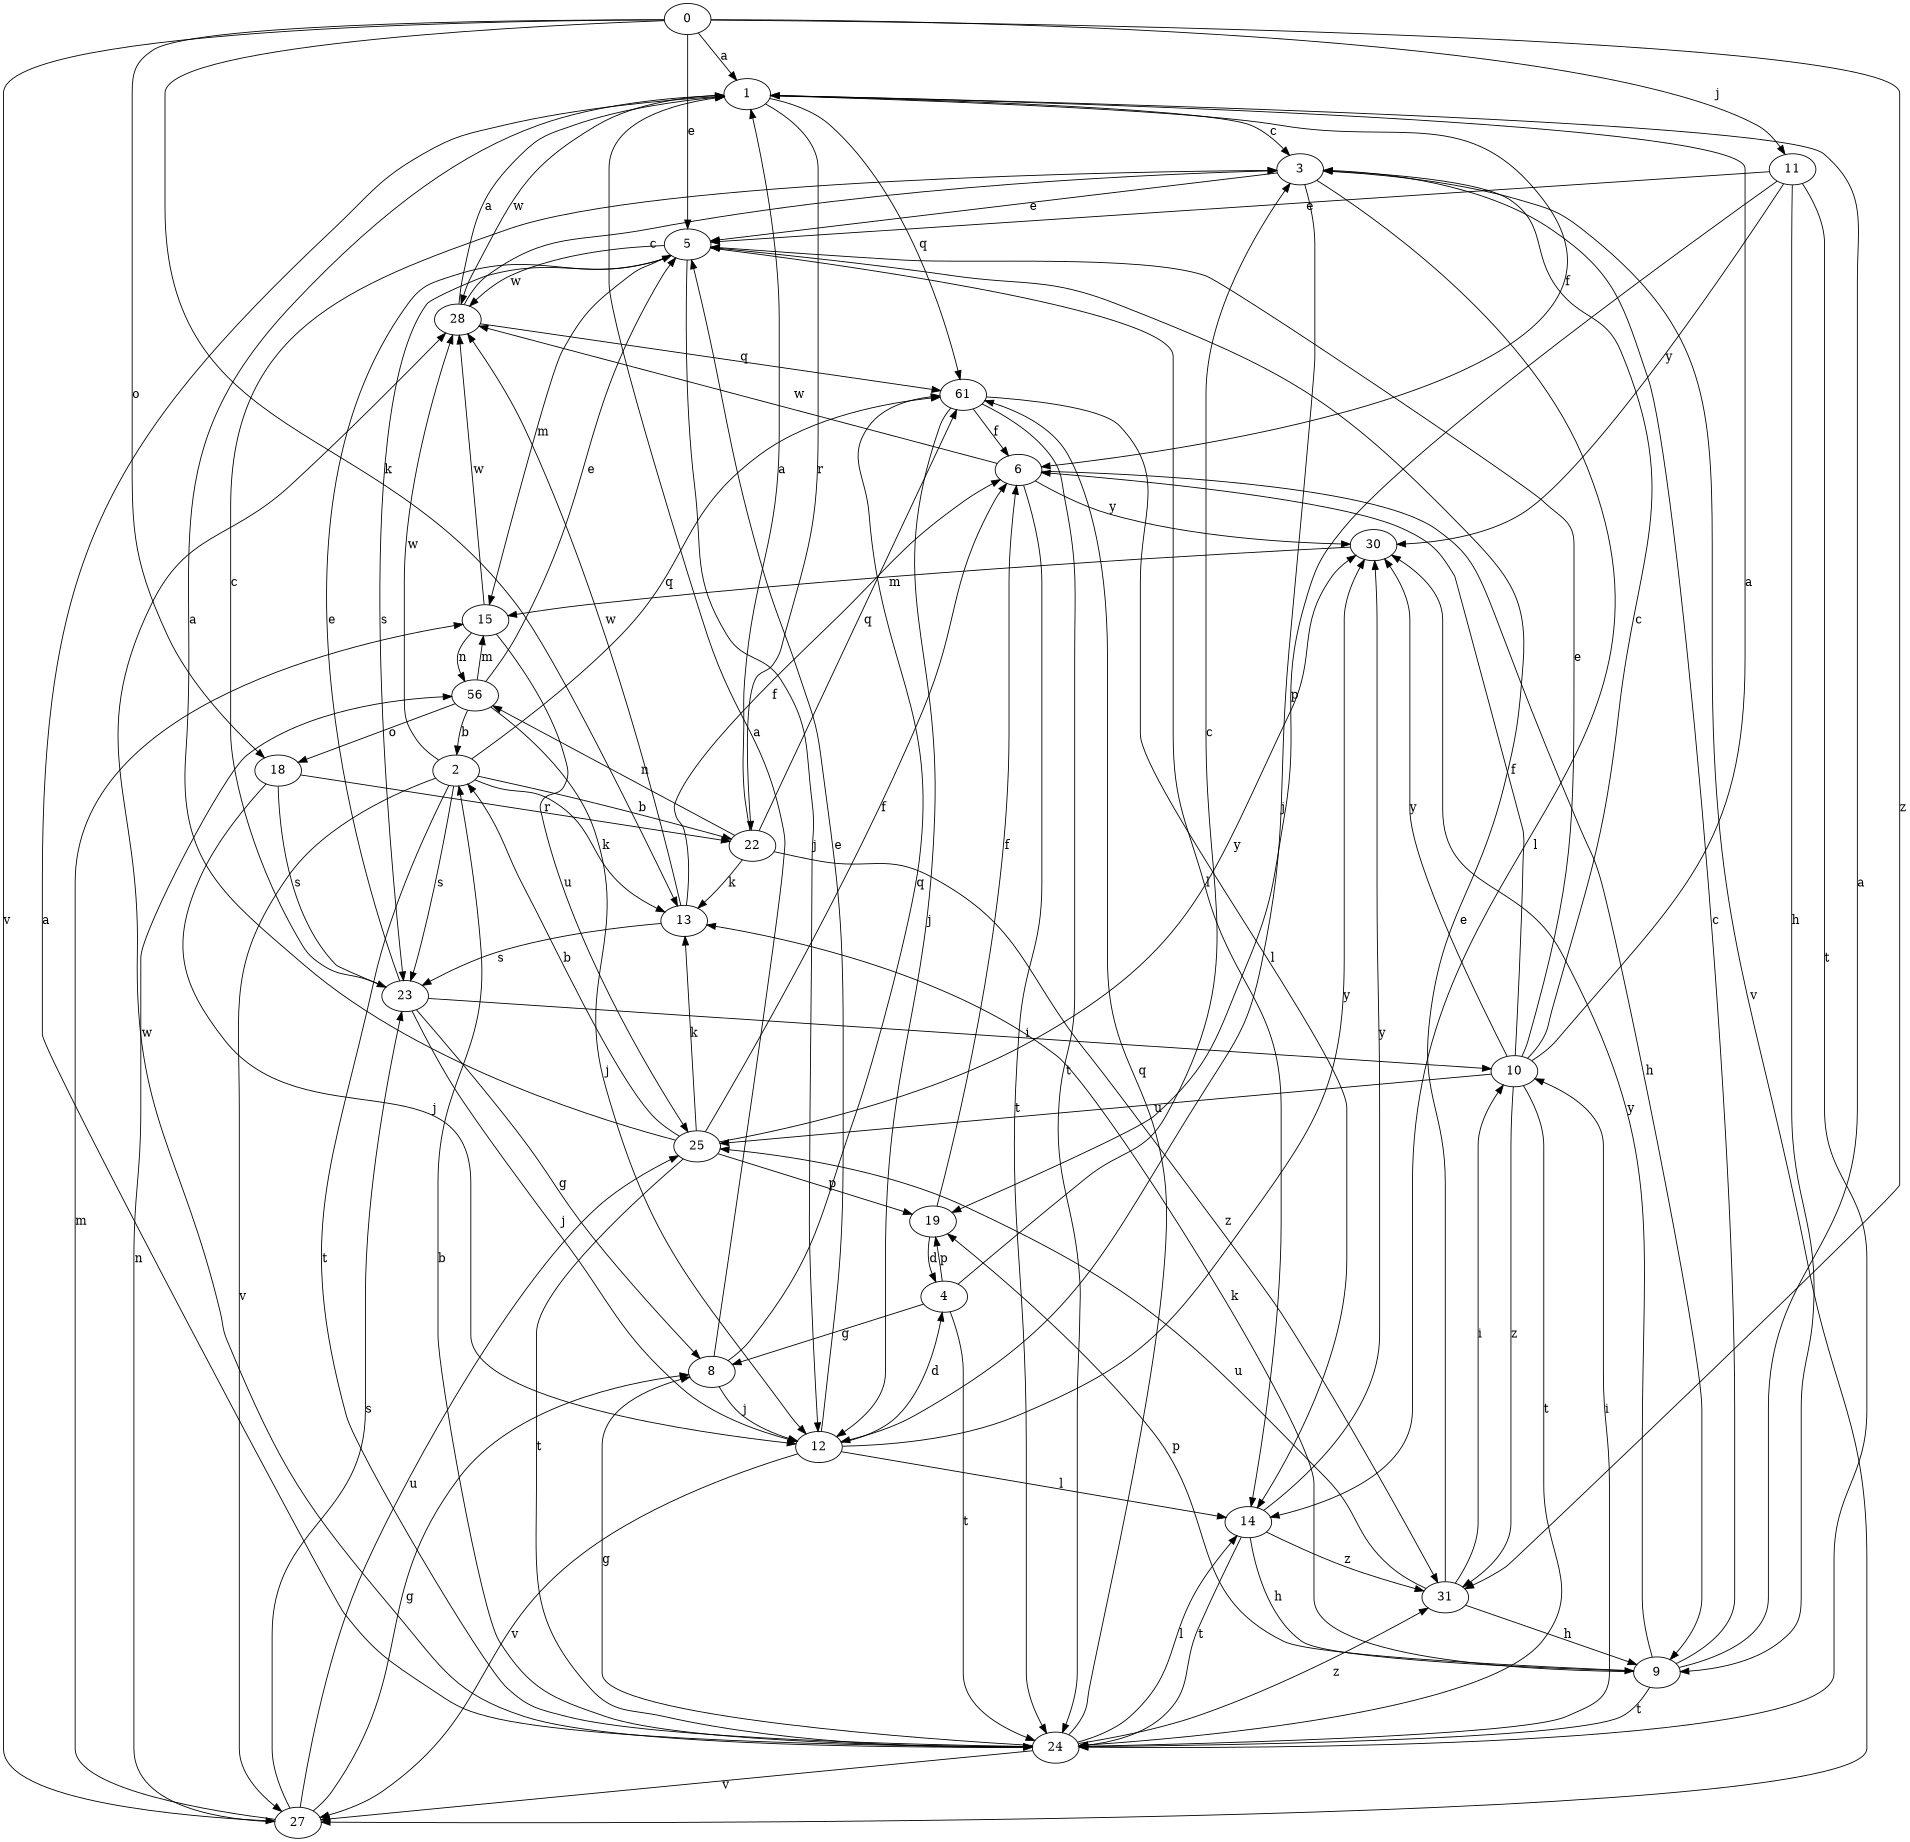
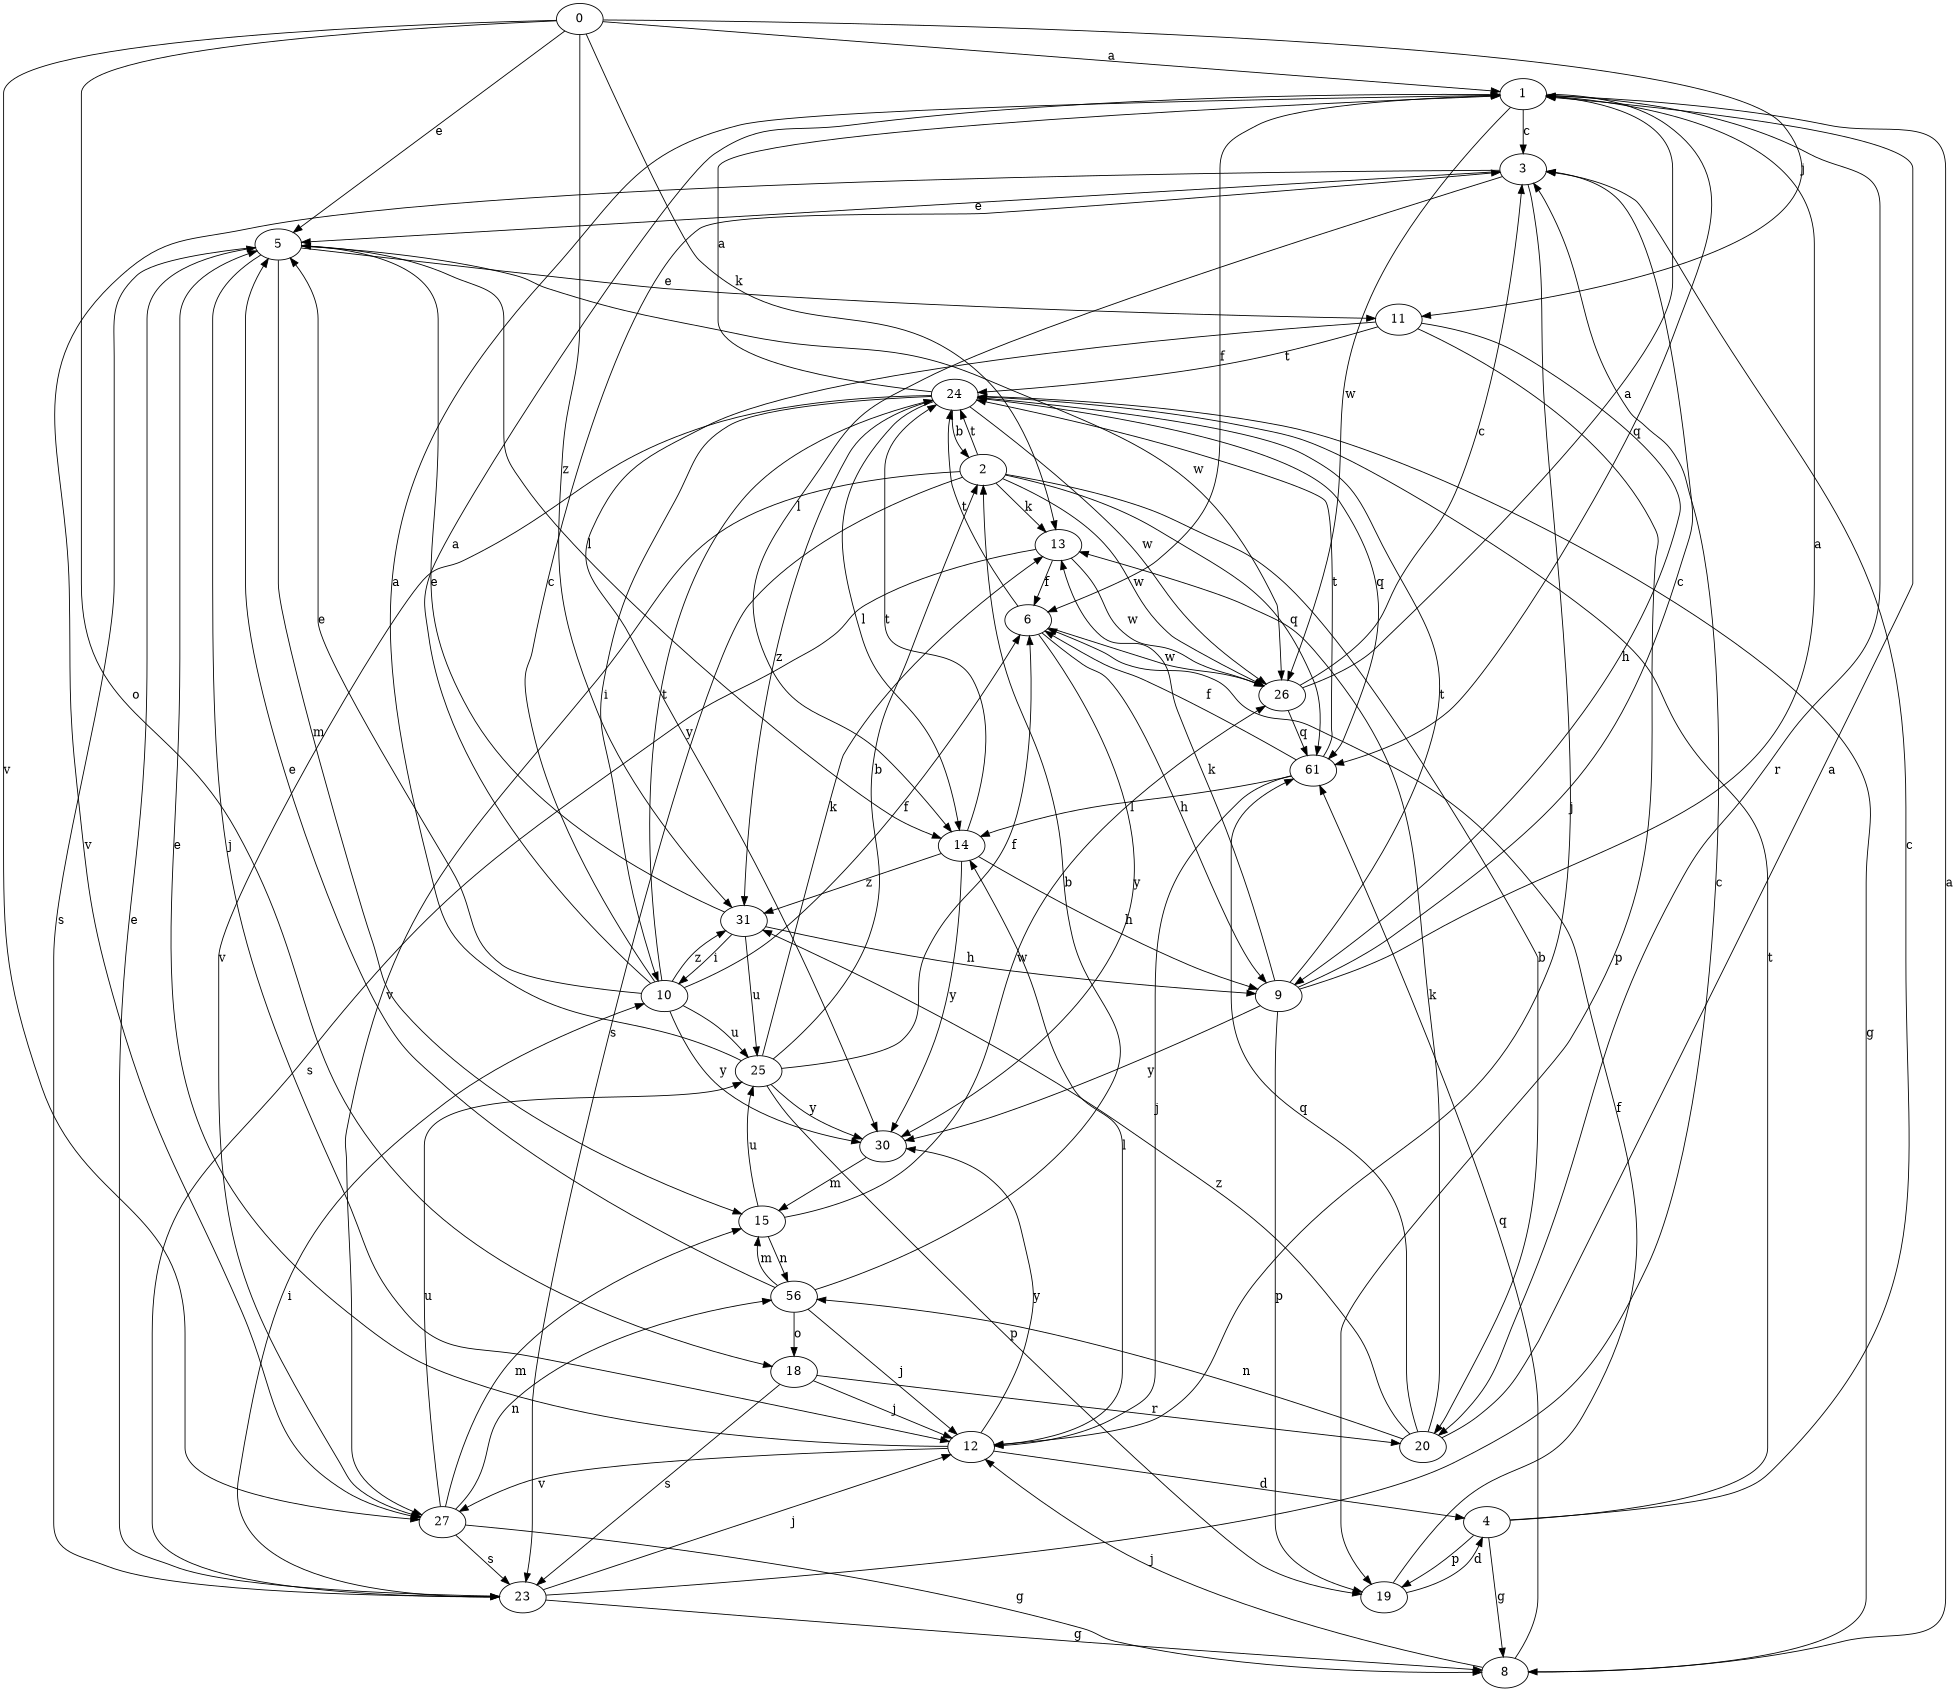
edge "11" -> "5": reversed
node "28": label "28" -> "26"
node "22": label "22" -> "20"
edge "25" -> "24": removed, label "t"
